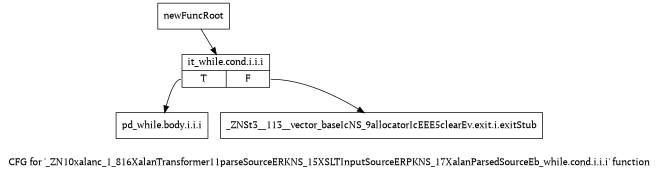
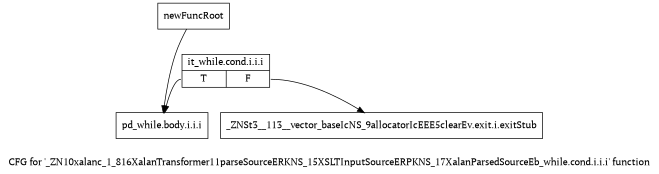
edge "newFuncRoot" -> "it_while.cond.i.i.i": now "newFuncRoot" -> "pd_while.body.i.i.i"
